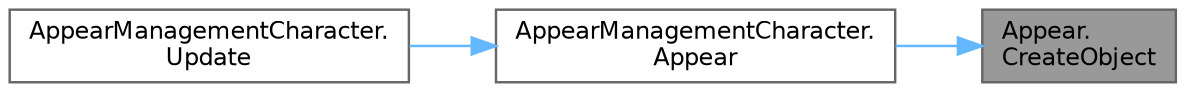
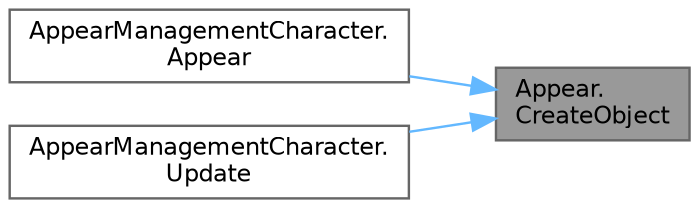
edge "AppearManagementCharacter. Update" -> "AppearManagementCharacter. Appear": now "AppearManagementCharacter. Update" -> "Appear. CreateObject"
